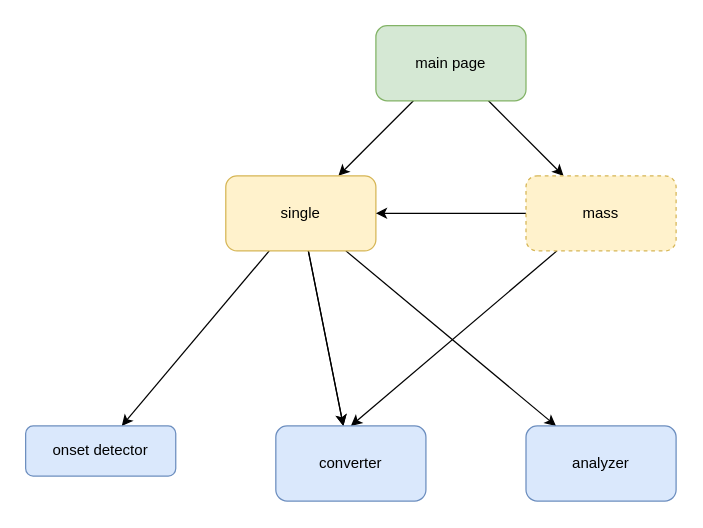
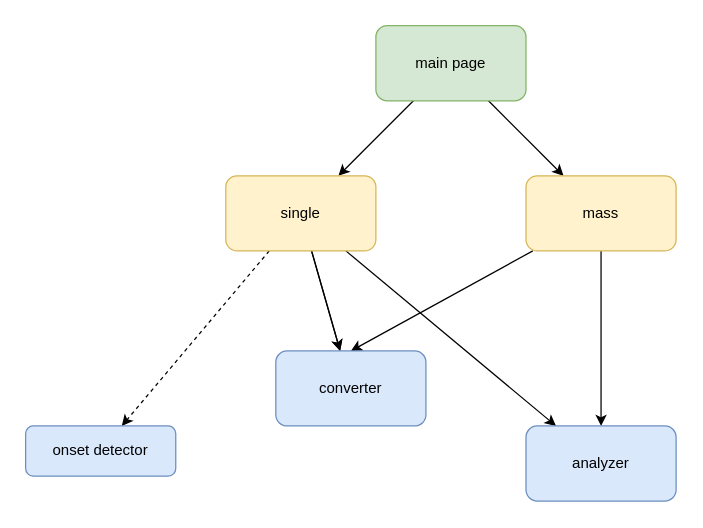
edge "mass" -> "single": now "mass" -> "analyzer"
node "mass": style dashed -> solid
edge "single" -> "onset detector": style solid -> dashed
node "converter": moved (351, 463) -> (351, 388)
